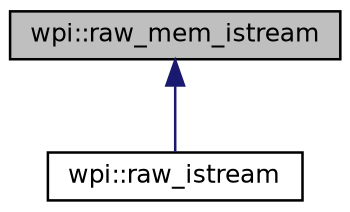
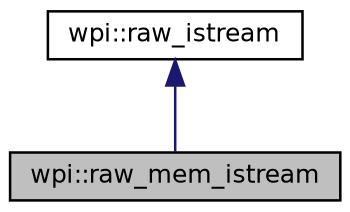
edge "wpi::raw_istream" -> "wpi::raw_mem_istream": reversed
